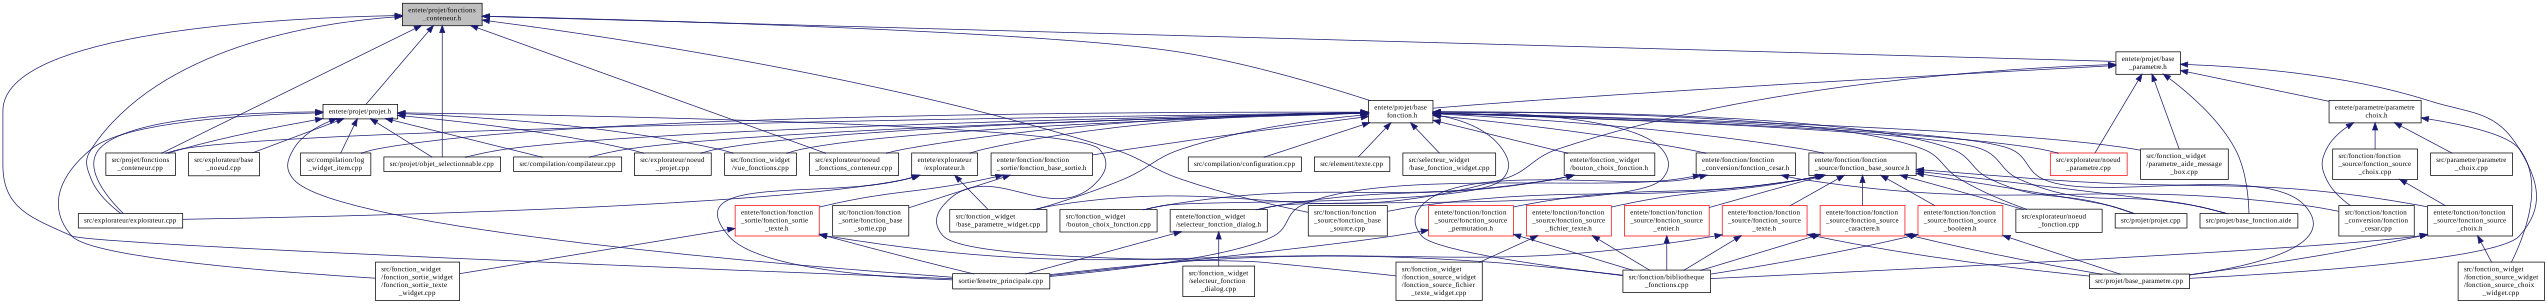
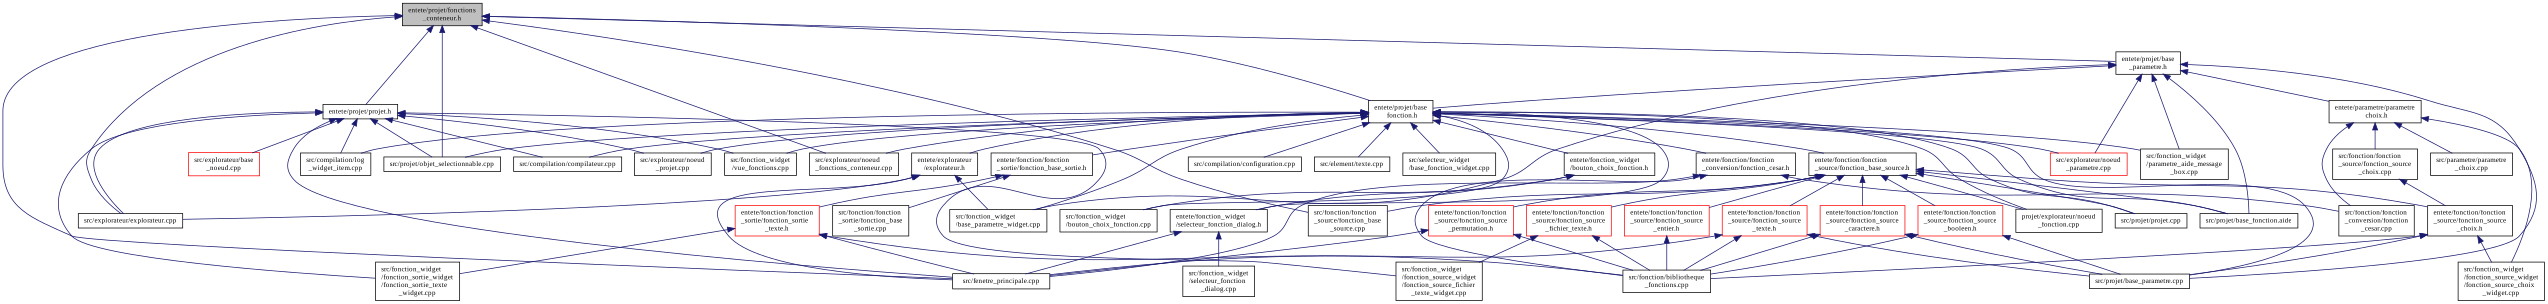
node "src/projet/fonctions _conteneur.cpp": removed
node "src/explorateur/base _noeud.cpp": color black -> red
node "src/explorateur/noeud _fonction.cpp": label "src/explorateur/noeud _fonction.cpp" -> "projet/explorateur/noeud _fonction.cpp"
node "sortie/fenetre_principale.cpp": label "sortie/fenetre_principale.cpp" -> "src/fenetre_principale.cpp"
